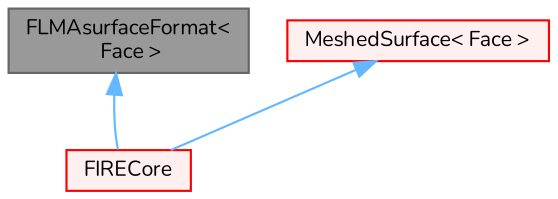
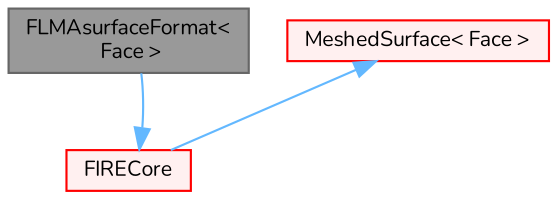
edge "FIRECore" -> "FLMAsurfaceFormat< Face >": reversed
